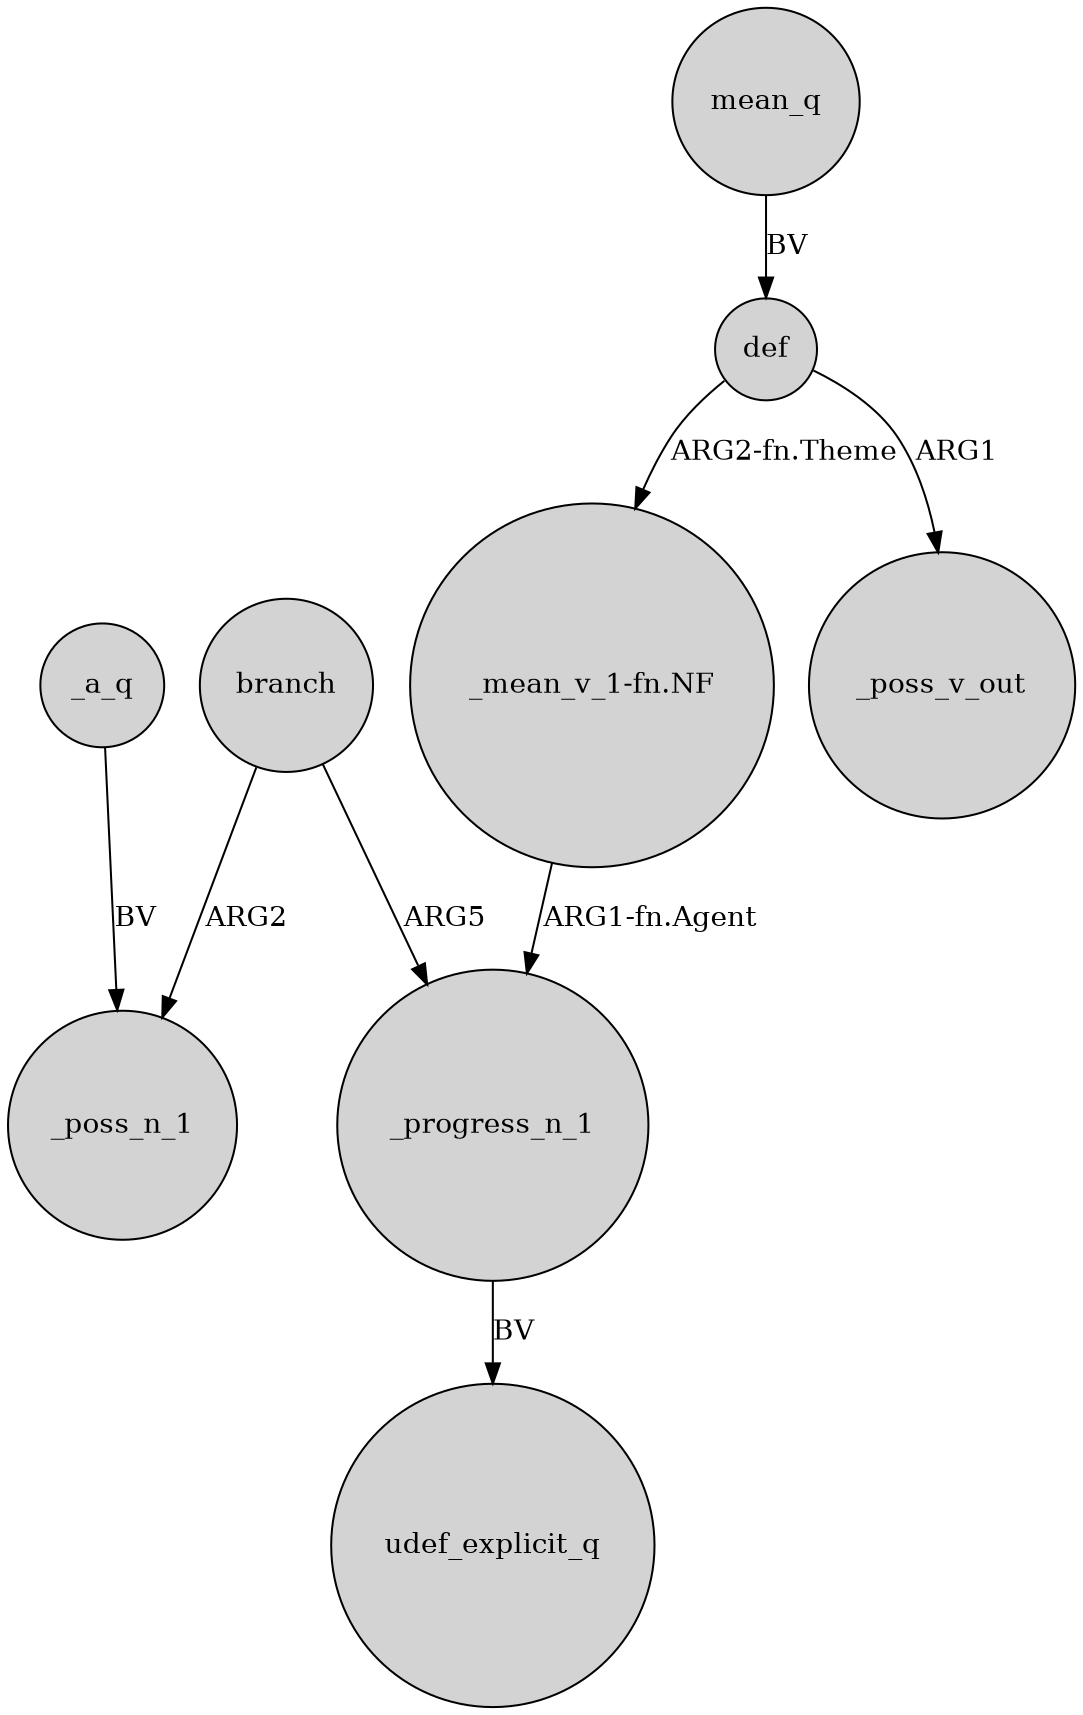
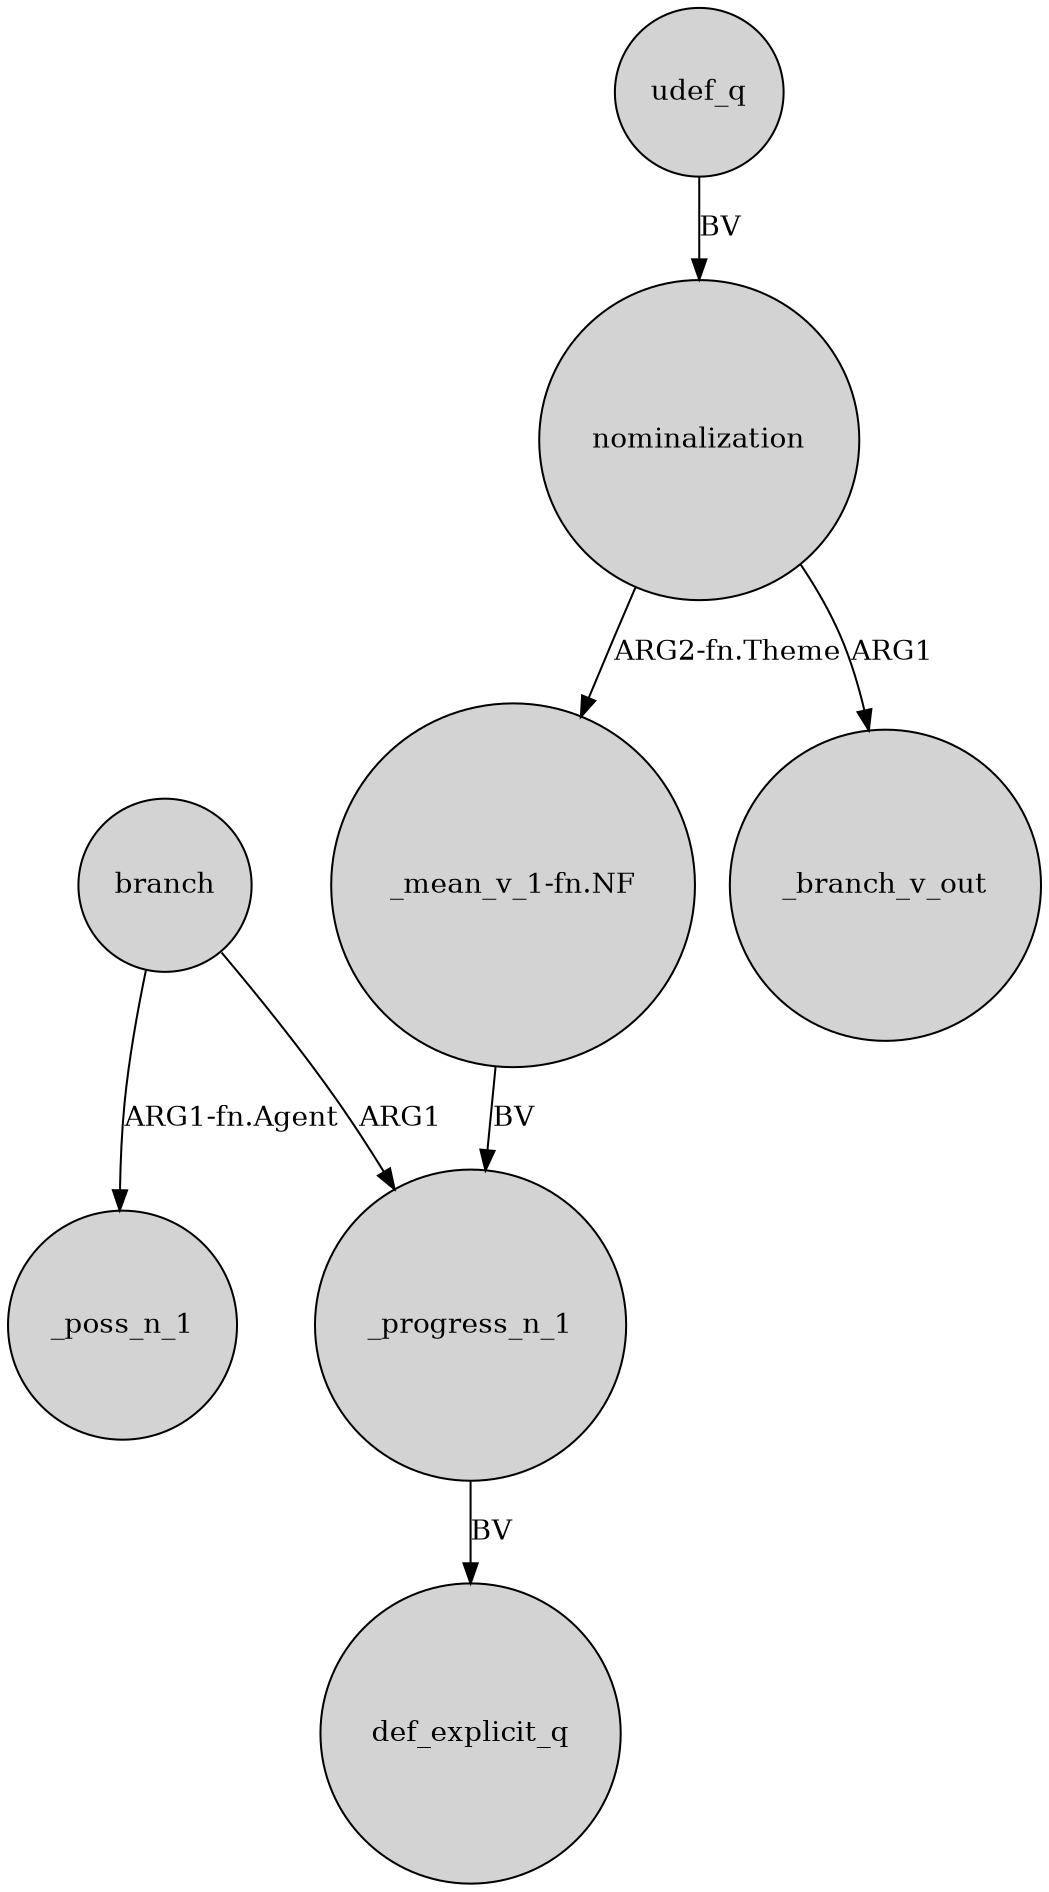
node "mean_q": label "mean_q" -> "udef_q"
node "def": label "def" -> "nominalization"
node "_a_q": removed
node "_poss_v_out": label "_poss_v_out" -> "_branch_v_out"
edge "branch" -> "_poss_n_1": label "ARG2" -> "ARG1-fn.Agent"
edge "branch" -> "_progress_n_1": label "ARG5" -> "ARG1"
edge "_mean_v_1-fn.NF" -> "_progress_n_1": label "ARG1-fn.Agent" -> "BV"
node "udef_explicit_q": label "udef_explicit_q" -> "def_explicit_q"
